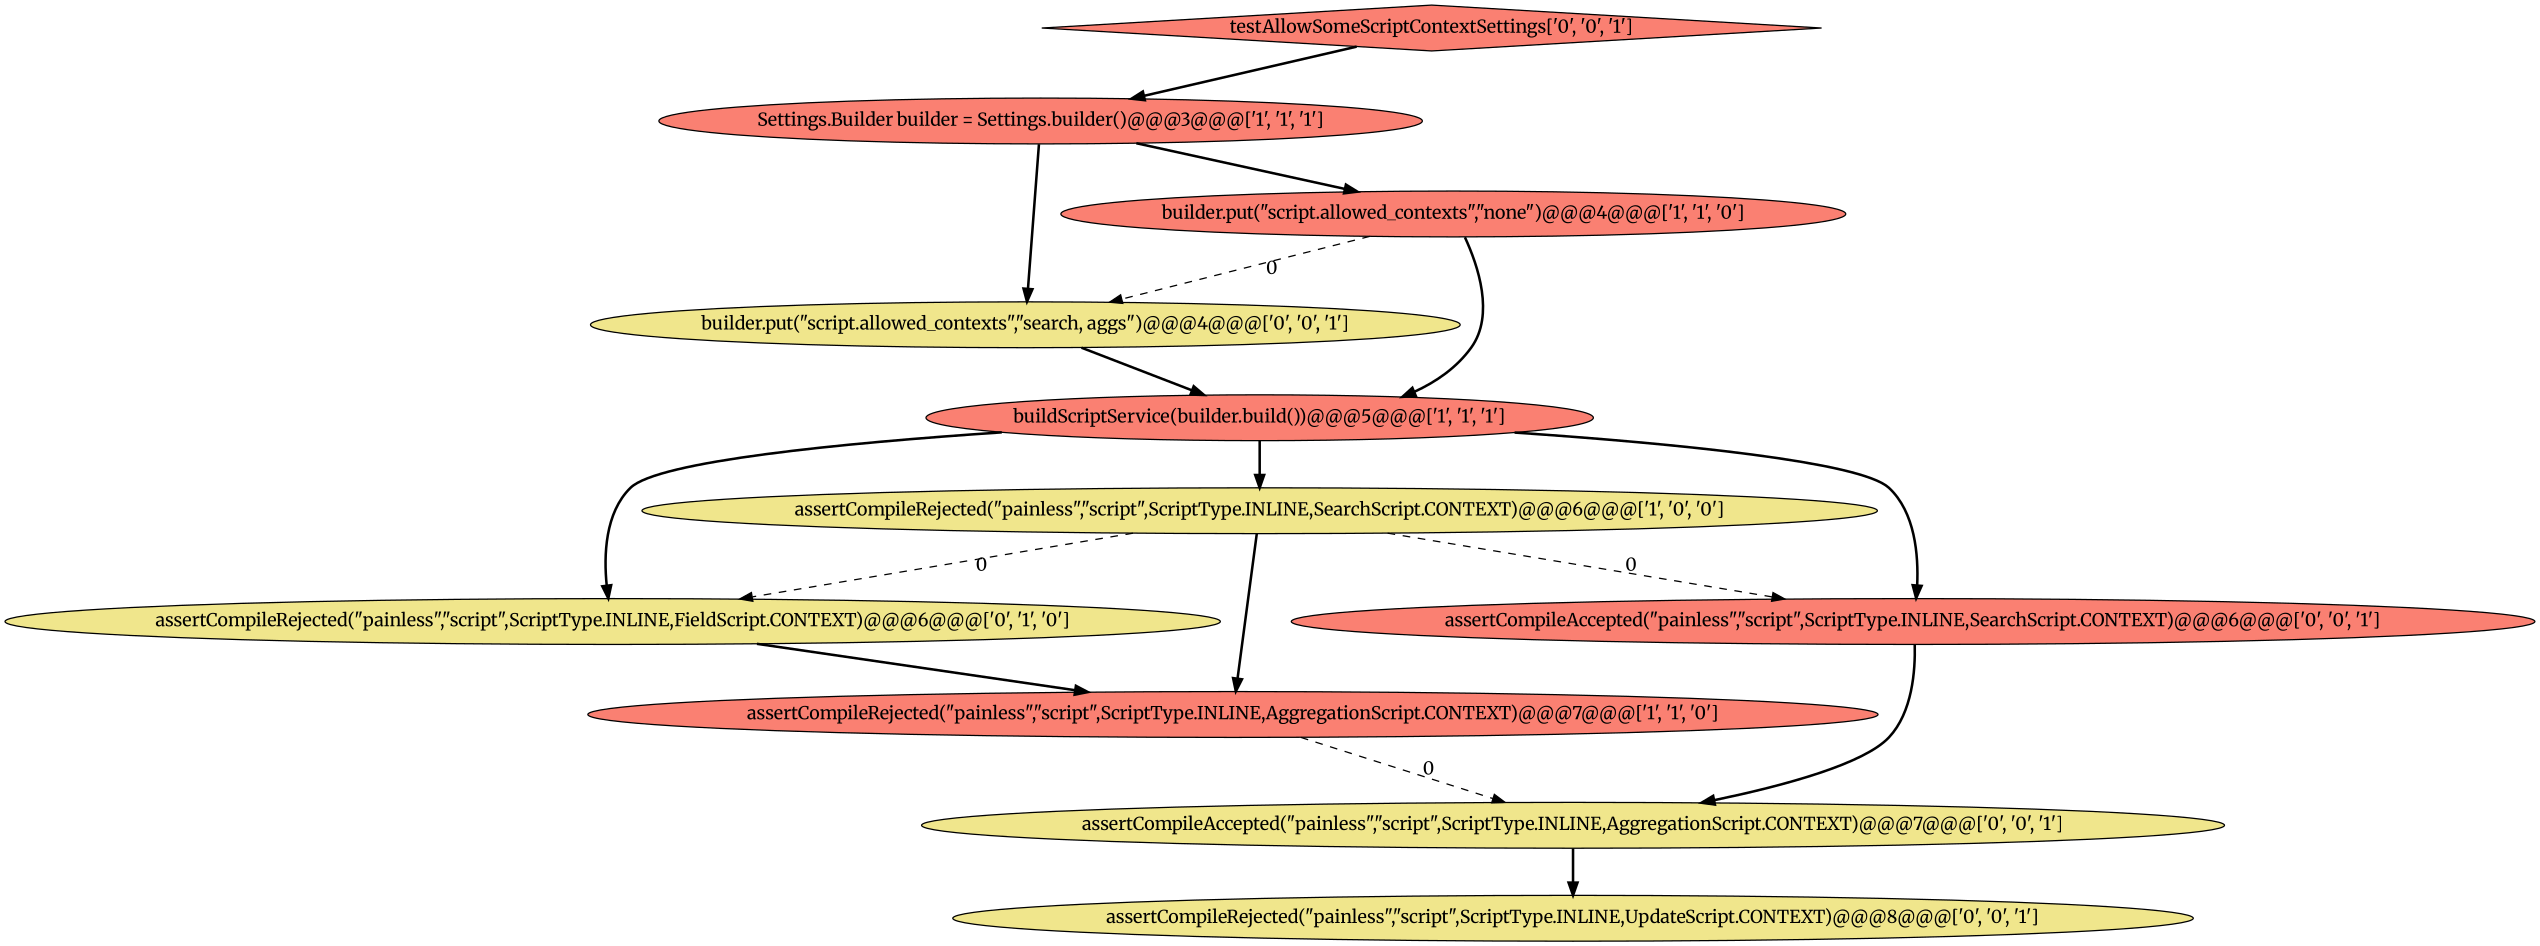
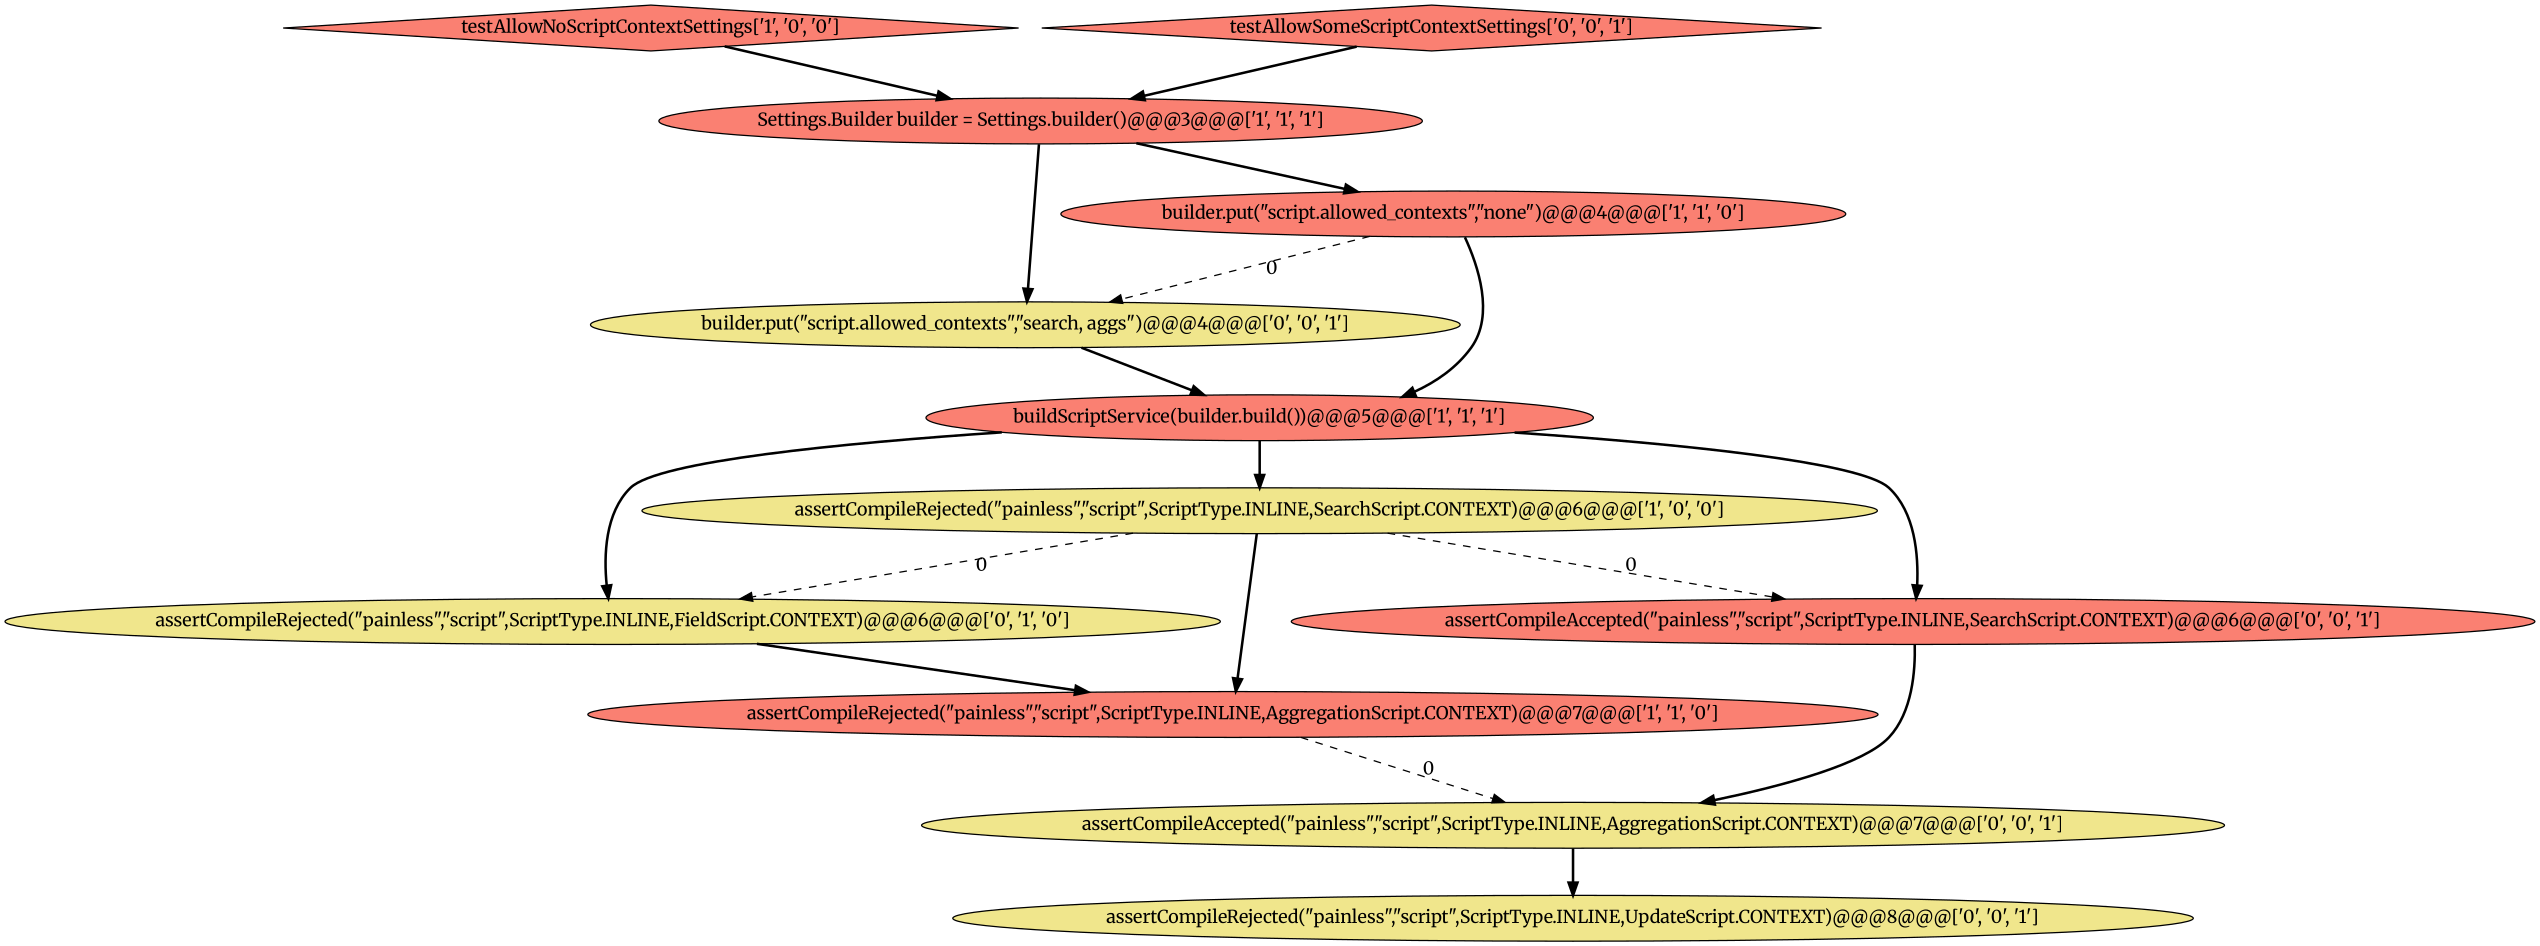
node "testAllowNoScriptContextSettings['1', '0', '0']": added
